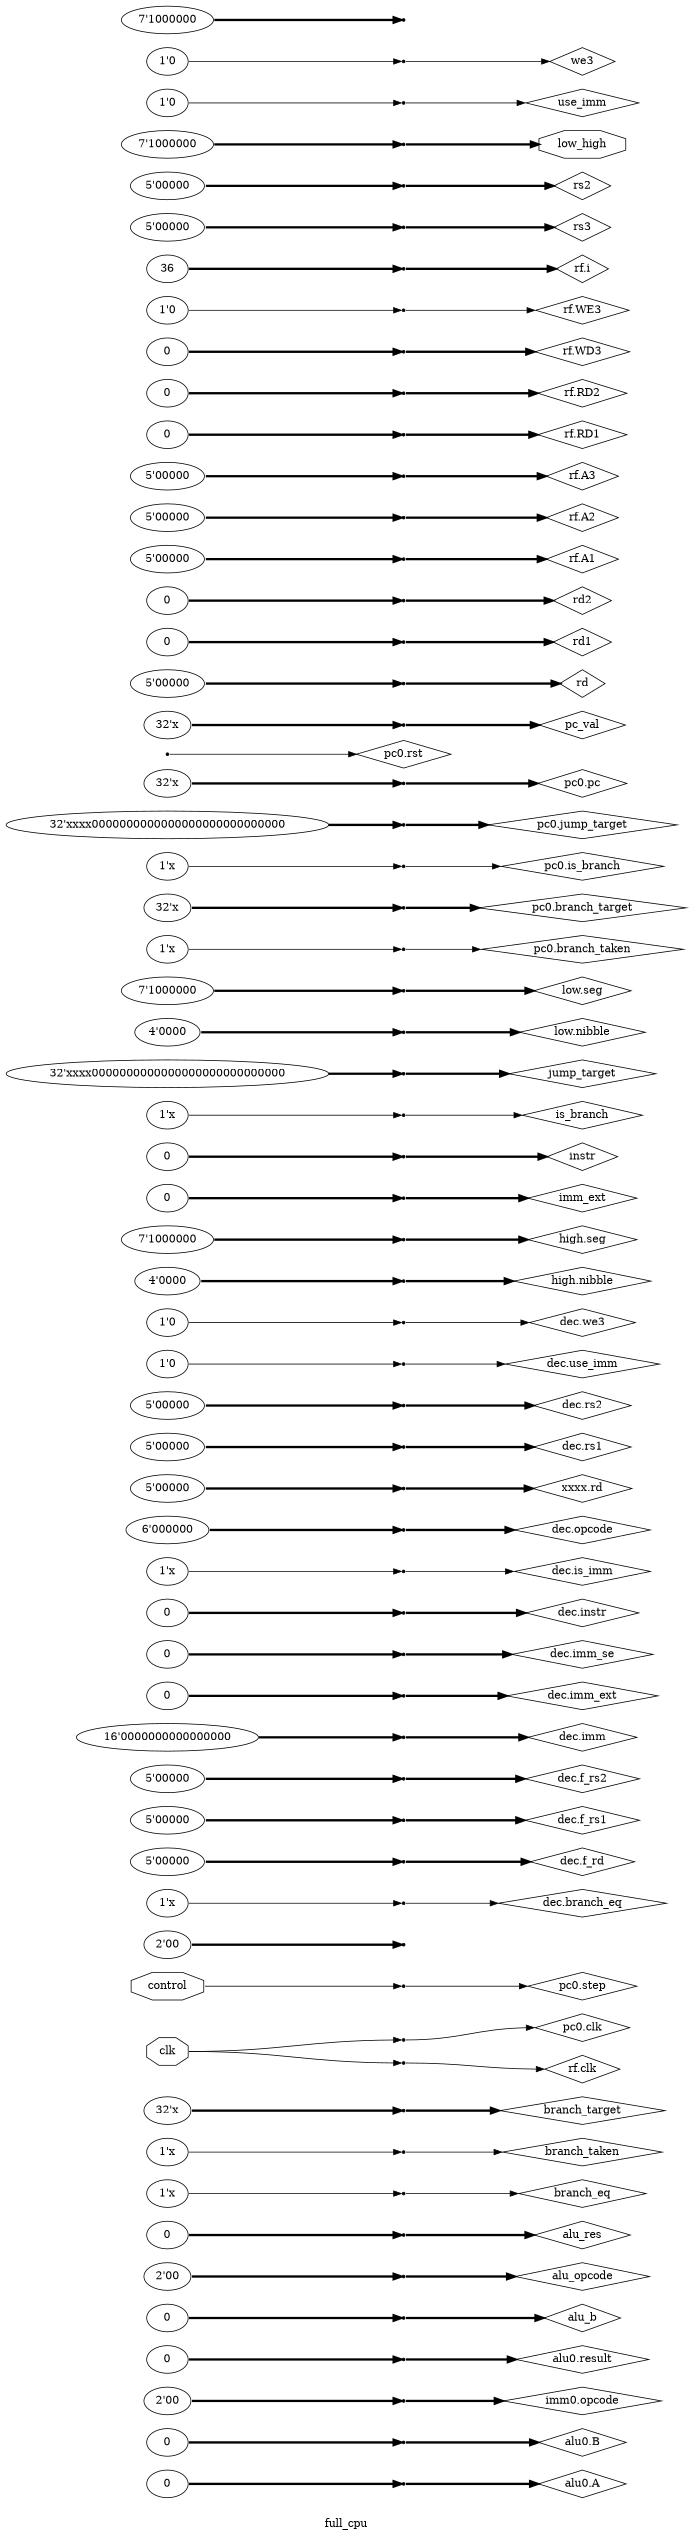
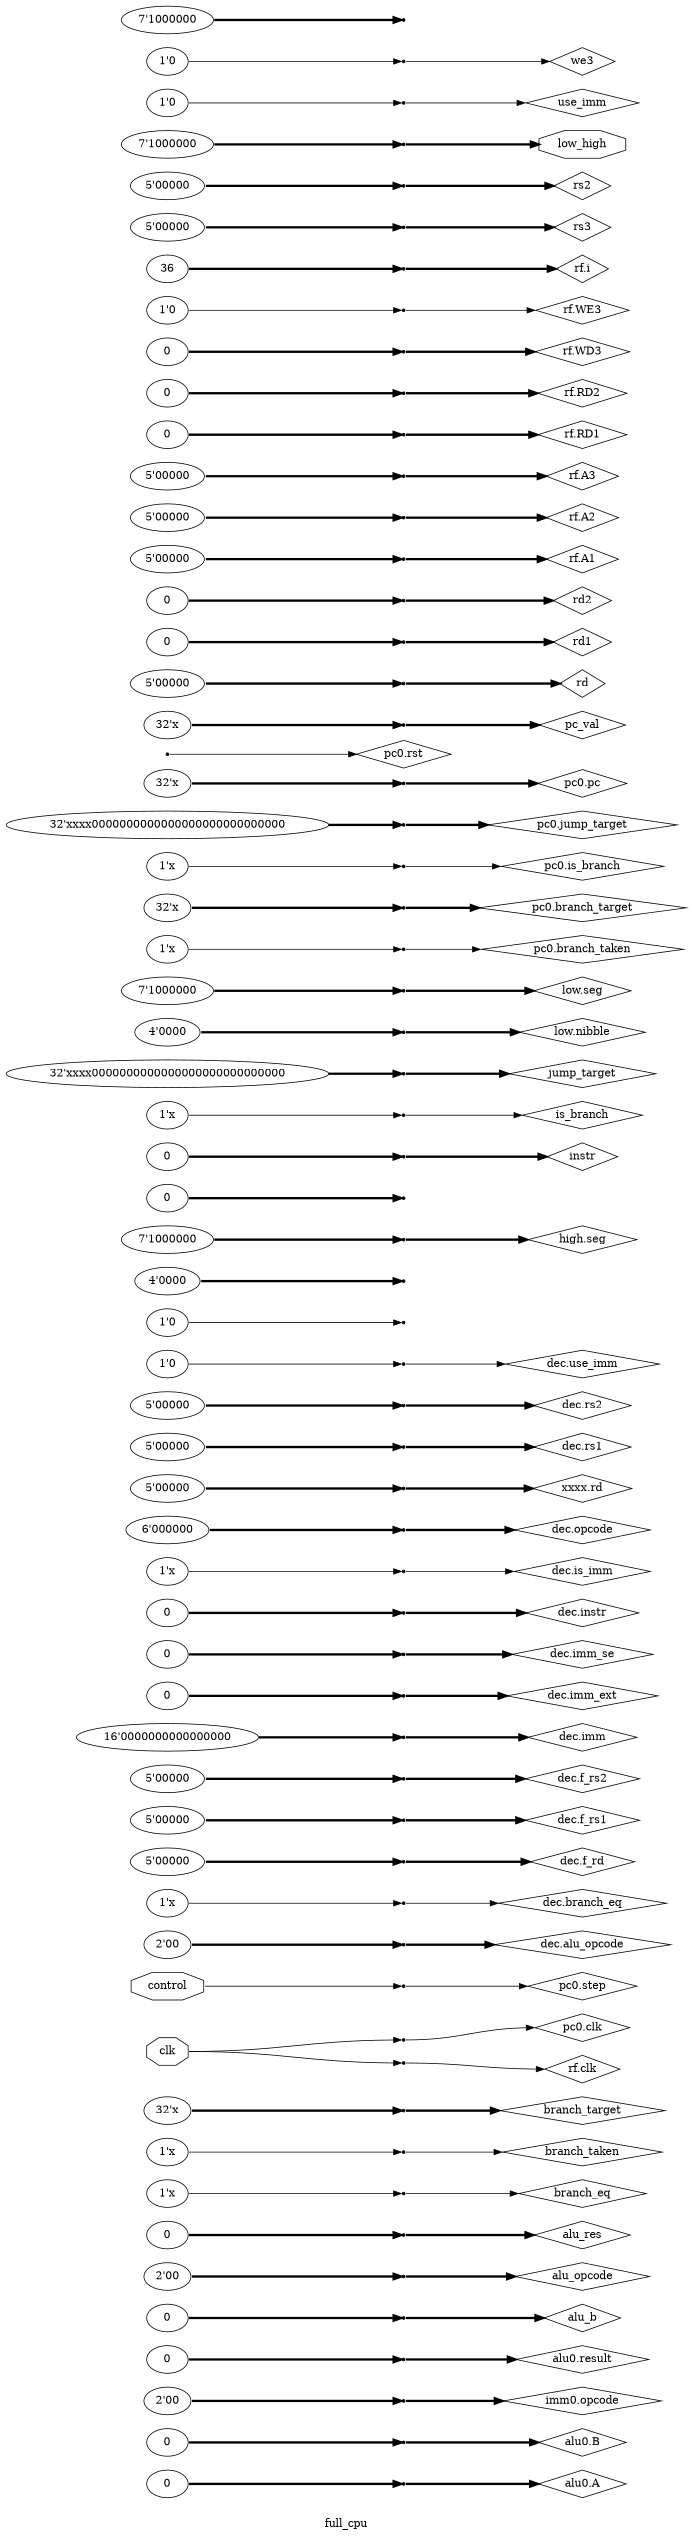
node "imm_ext": removed
node "high.nibble": removed
node "dec.we3": removed
node "dec.alu_opcode": added
